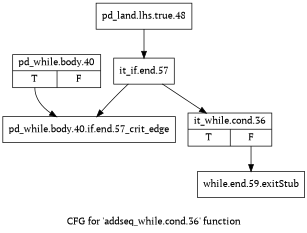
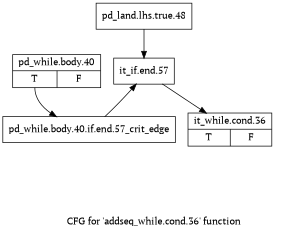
edge "it_if.end.57" -> "pd_while.body.40.if.end.57_crit_edge": reversed
node "while.end.59.exitStub": removed
